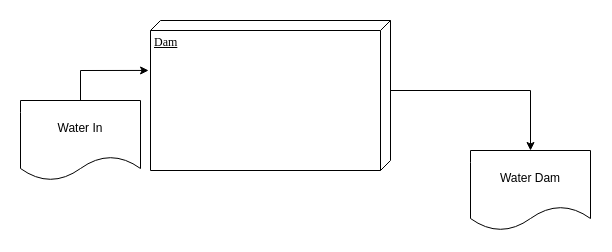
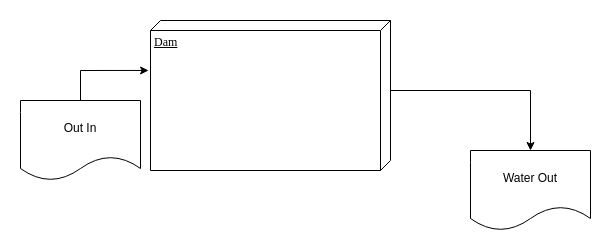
node "Water In": label "Water In" -> "Out In"
node "Water Dam": label "Water Dam" -> "Water Out"
